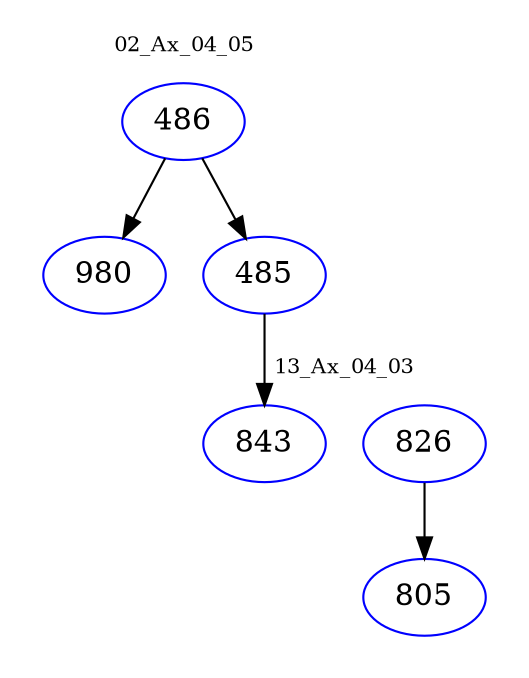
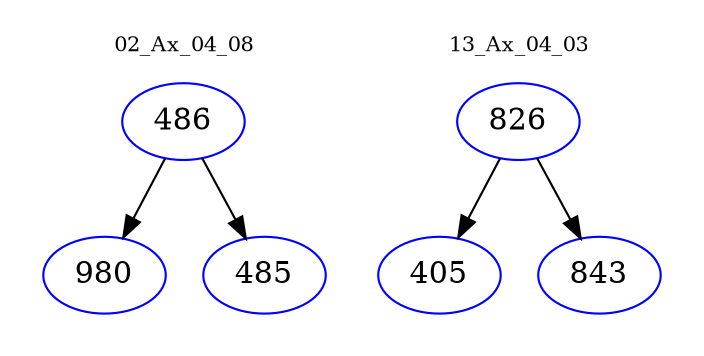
cluster "02_Ax_04_05": label "02_Ax_04_05" -> "02_Ax_04_08"
edge "485" -> "843": now "826" -> "843"
node "805": label "805" -> "405"
